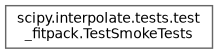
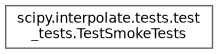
node "scipy.interpolate.tests.test _fitpack.TestSmokeTests": label "scipy.interpolate.tests.test _fitpack.TestSmokeTests" -> "scipy.interpolate.tests.test _tests.TestSmokeTests"
